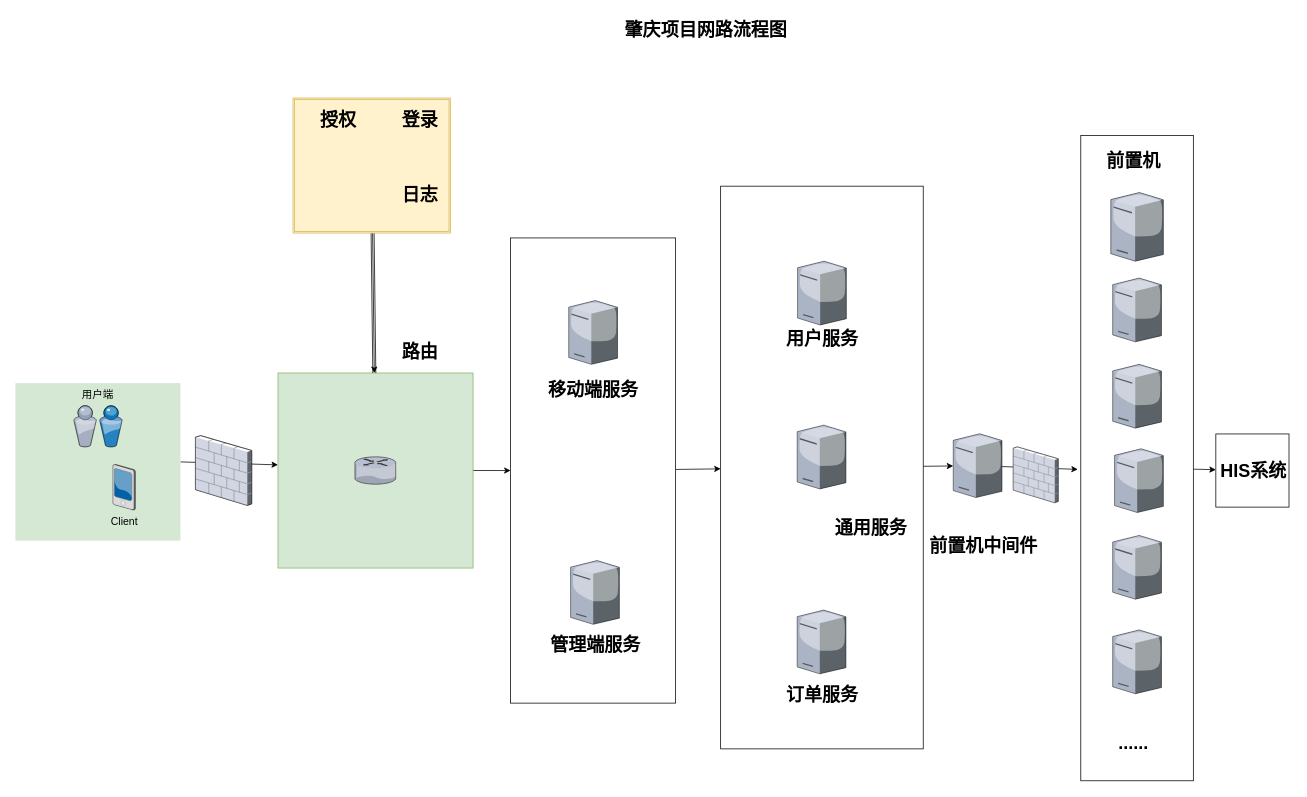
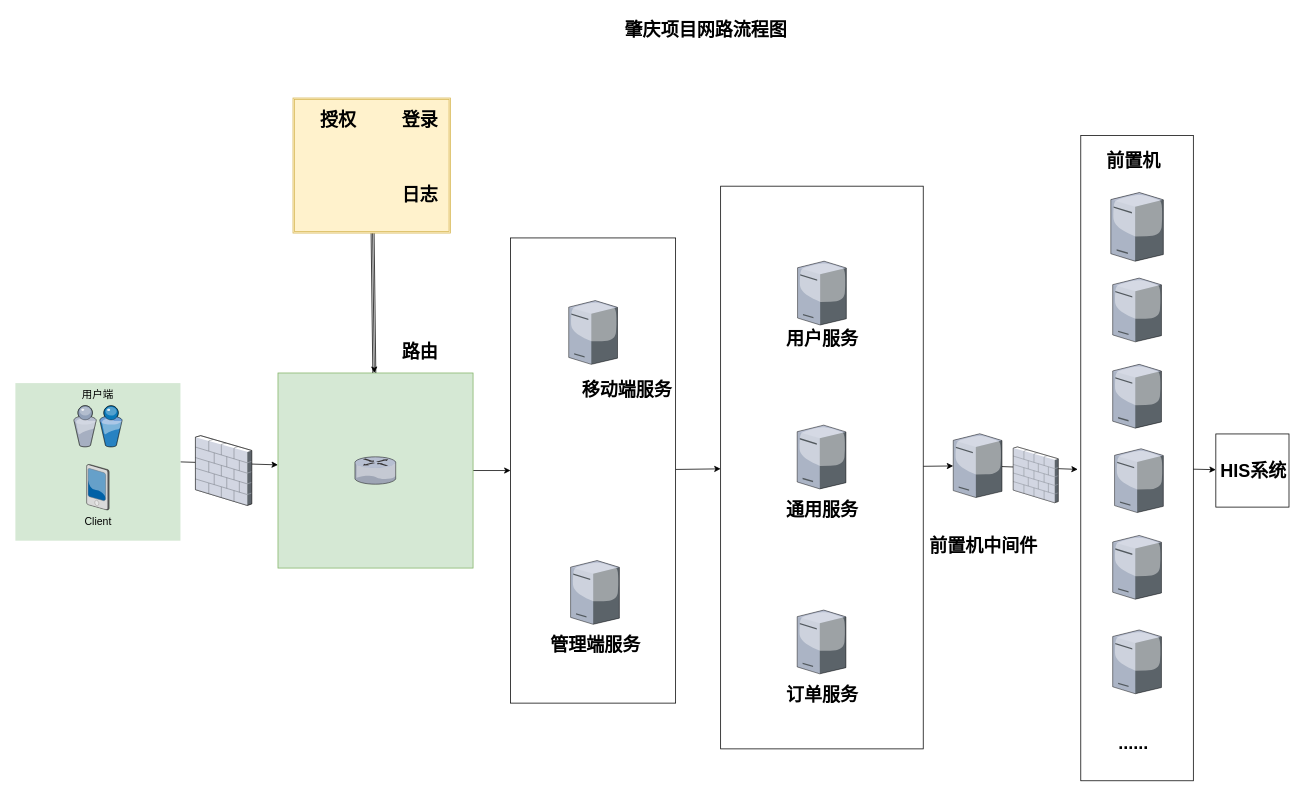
node "移动端服务": moved (593, 390) -> (627, 390)
node "Client": moved (124, 487) -> (98, 487)
node "通用服务": moved (870, 528) -> (821, 509)
